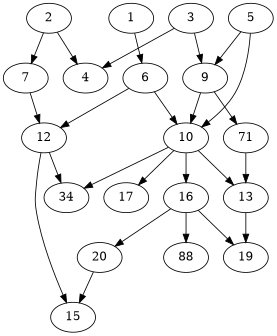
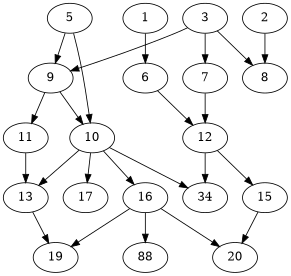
edge "2" -> "7": now "3" -> "7"
node "4": label "4" -> "8"
edge "6" -> "10": removed
node "71": label "71" -> "11"
edge "20" -> "15": reversed
